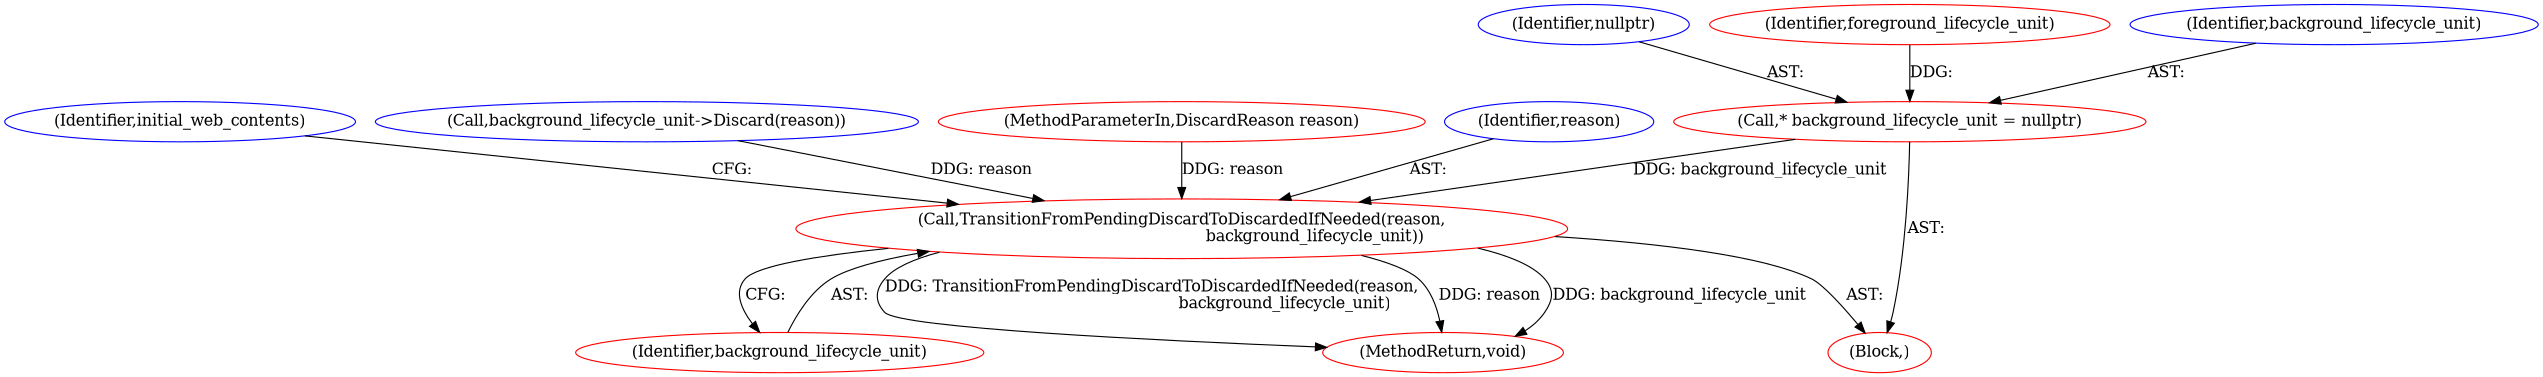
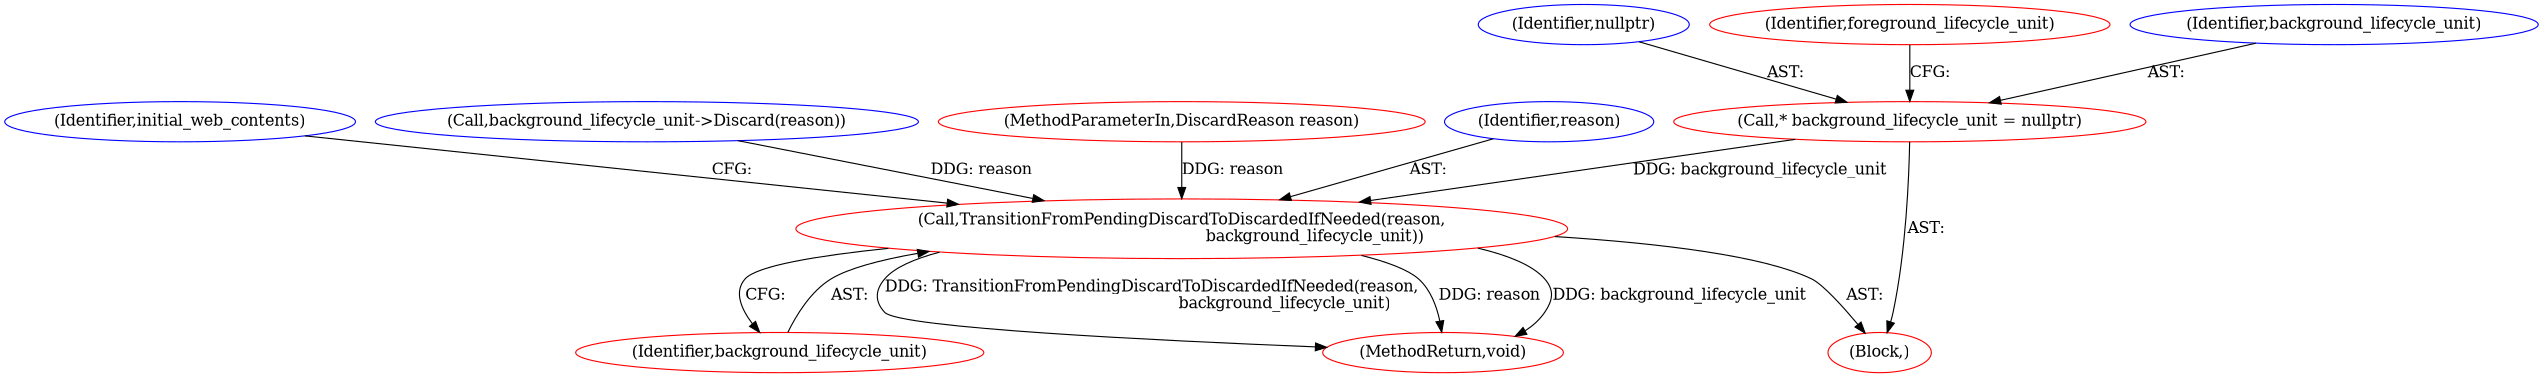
edge "(Identifier,foreground_lifecycle_unit)" -> "(Call,* background_lifecycle_unit = nullptr)": label "DDG: " -> "CFG: "
